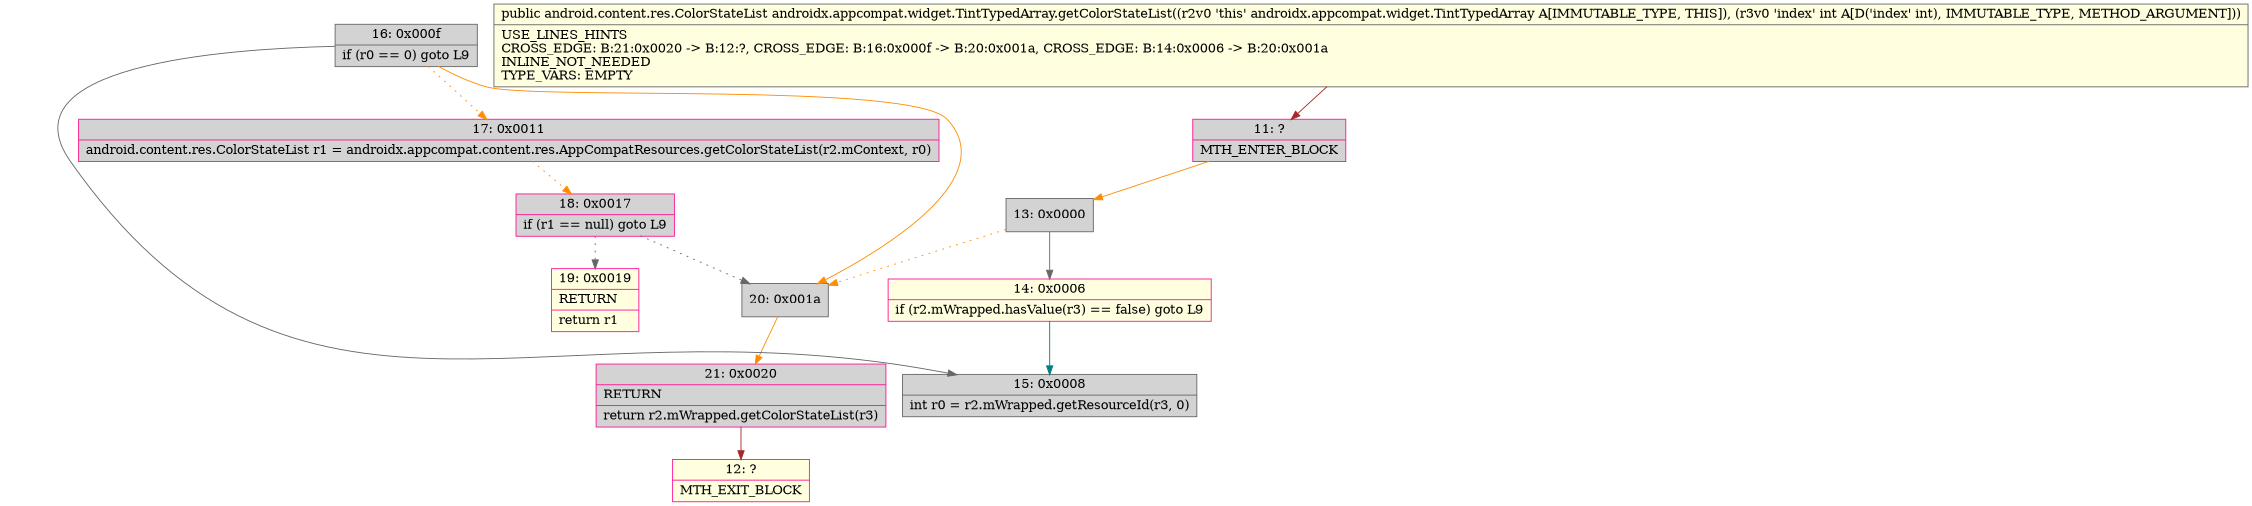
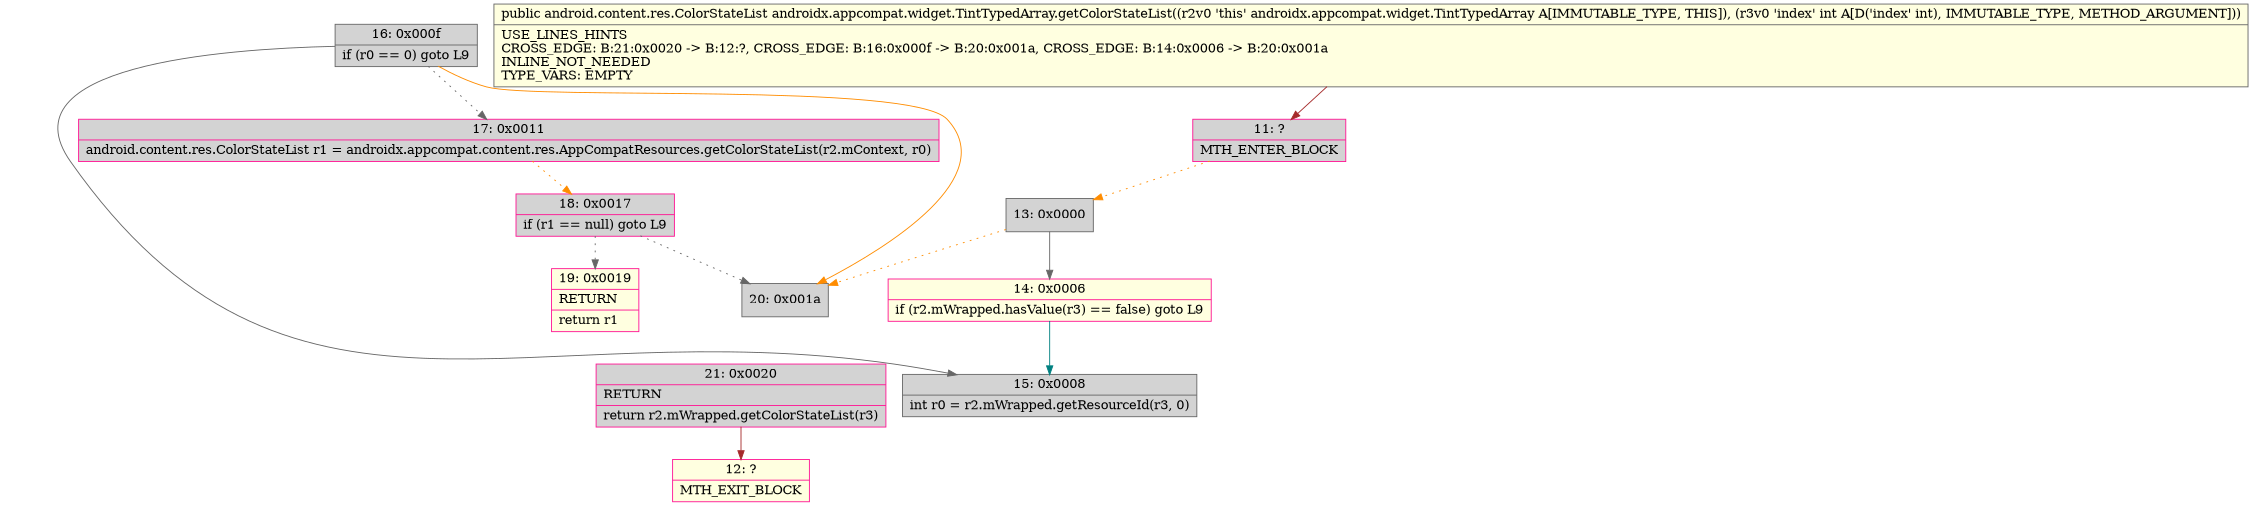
edge "16: 0x000f" -> "17: 0x0011": color darkorange -> gray40
edge "11: ?" -> "13: 0x0000": style solid -> dotted
edge "20: 0x001a" -> "21: 0x0020": removed
